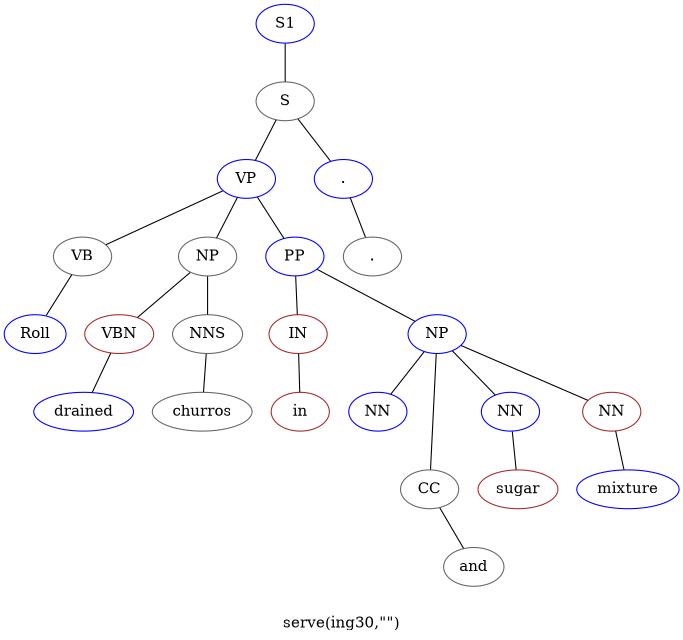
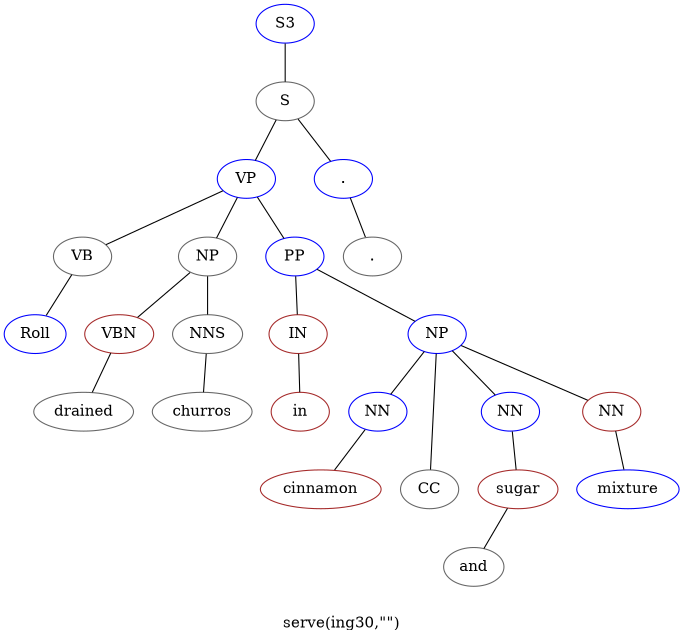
node "S1": label "S1" -> "S3"
node "drained": color blue -> gray40
node "cinnamon": added
edge "CC" -- "and": now "sugar" -- "and"
